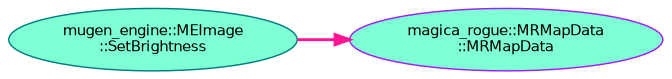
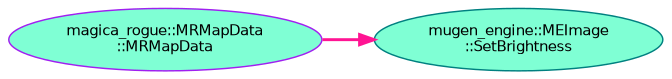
edge "mugen_engine::MEImage ::SetBrightness" -> "magica_rogue::MRMapData ::MRMapData": reversed
